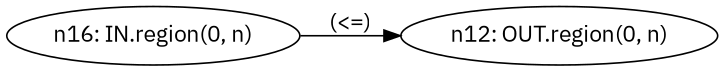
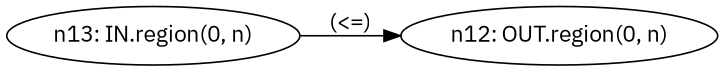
node "n16: IN.region(0, n)": label "n16: IN.region(0, n)" -> "n13: IN.region(0, n)"
